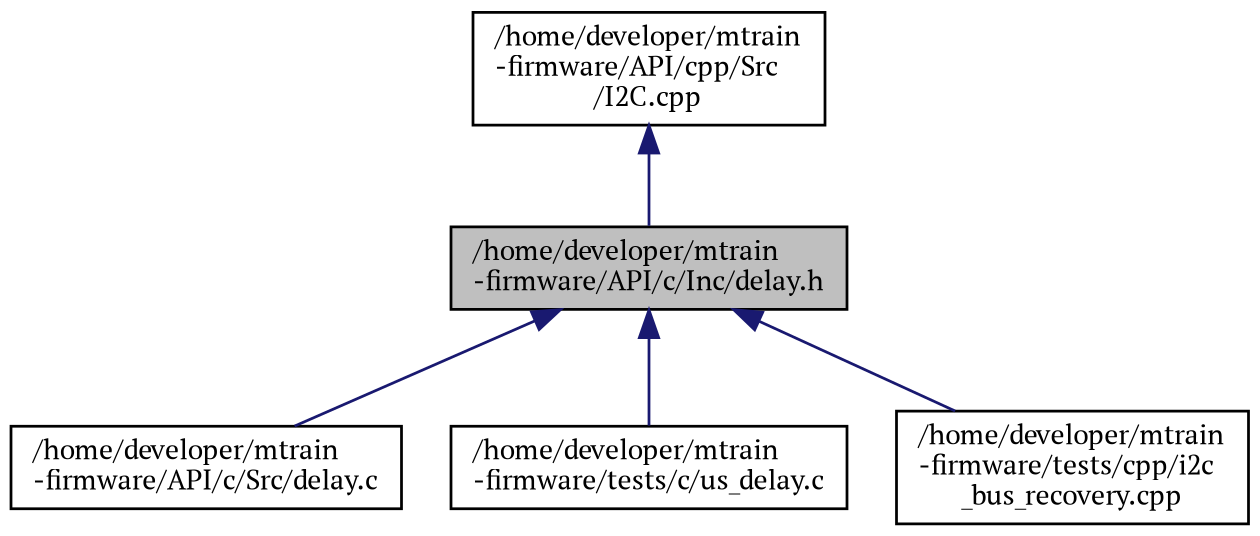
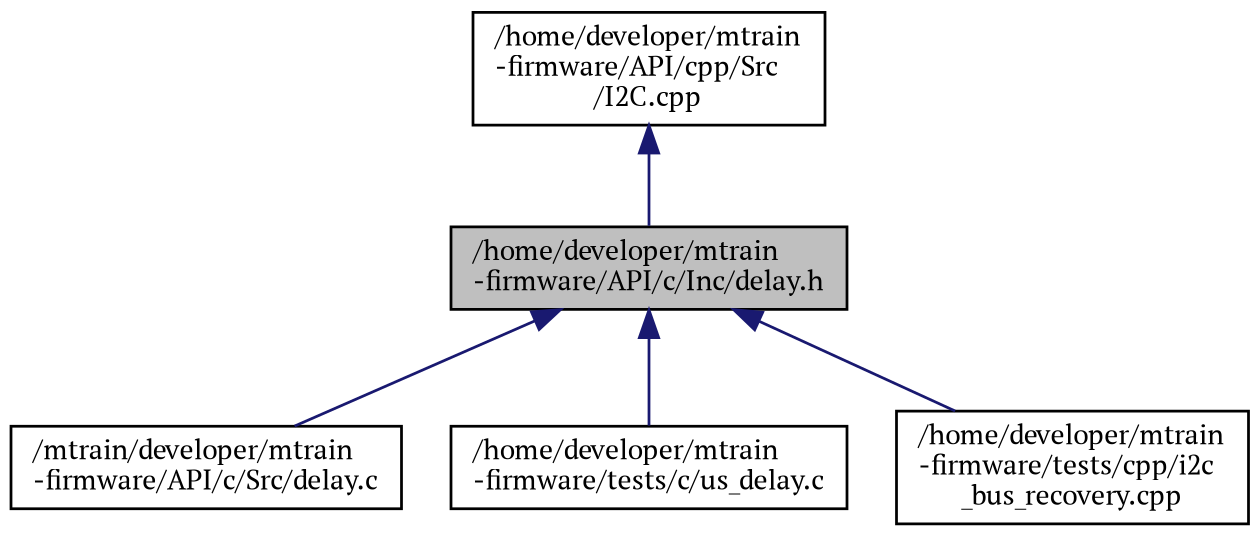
node "/home/developer/mtrain -firmware/API/c/Src/delay.c": label "/home/developer/mtrain -firmware/API/c/Src/delay.c" -> "/mtrain/developer/mtrain -firmware/API/c/Src/delay.c"
